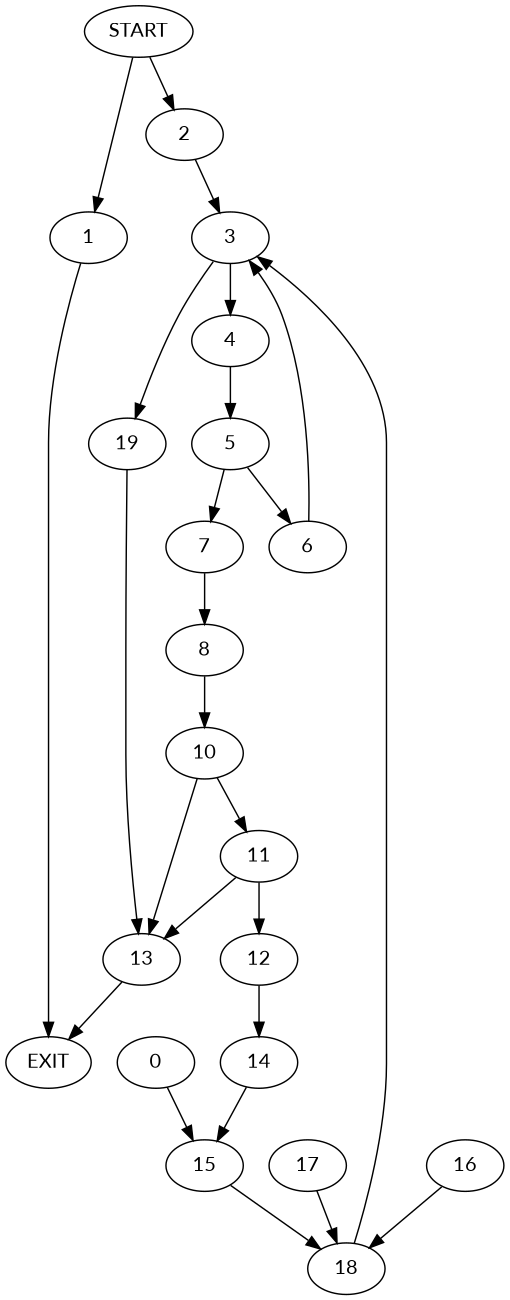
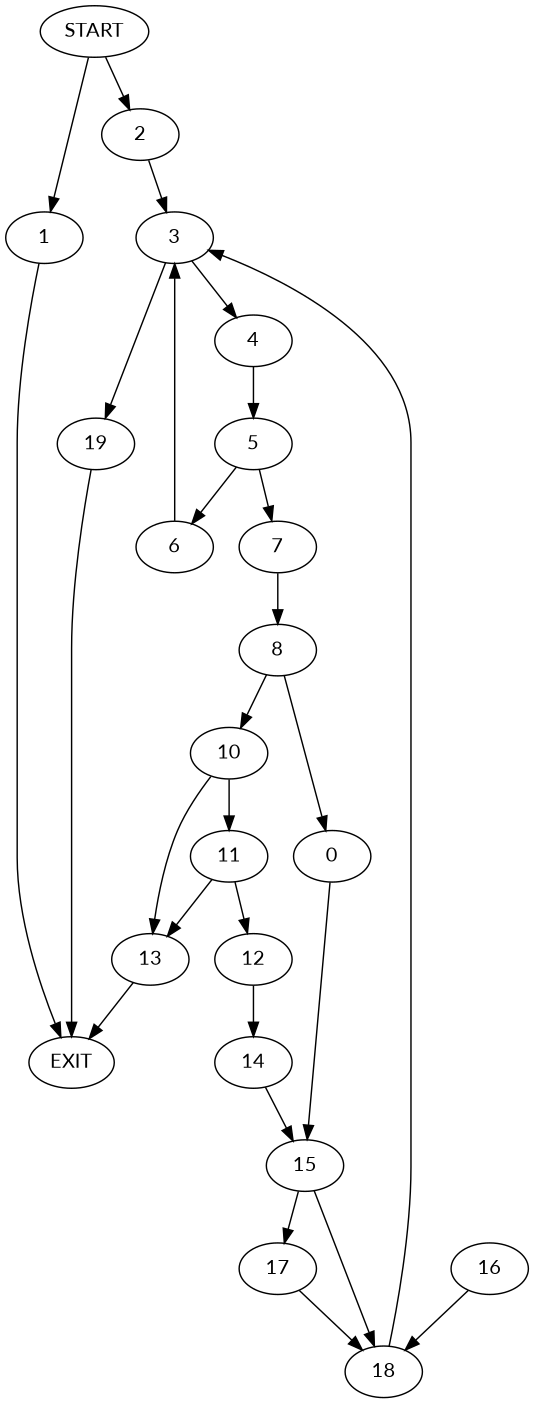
edge "19" -> "13": now "19" -> "EXIT"
edge "8" -> "0": added
edge "15" -> "17": added
